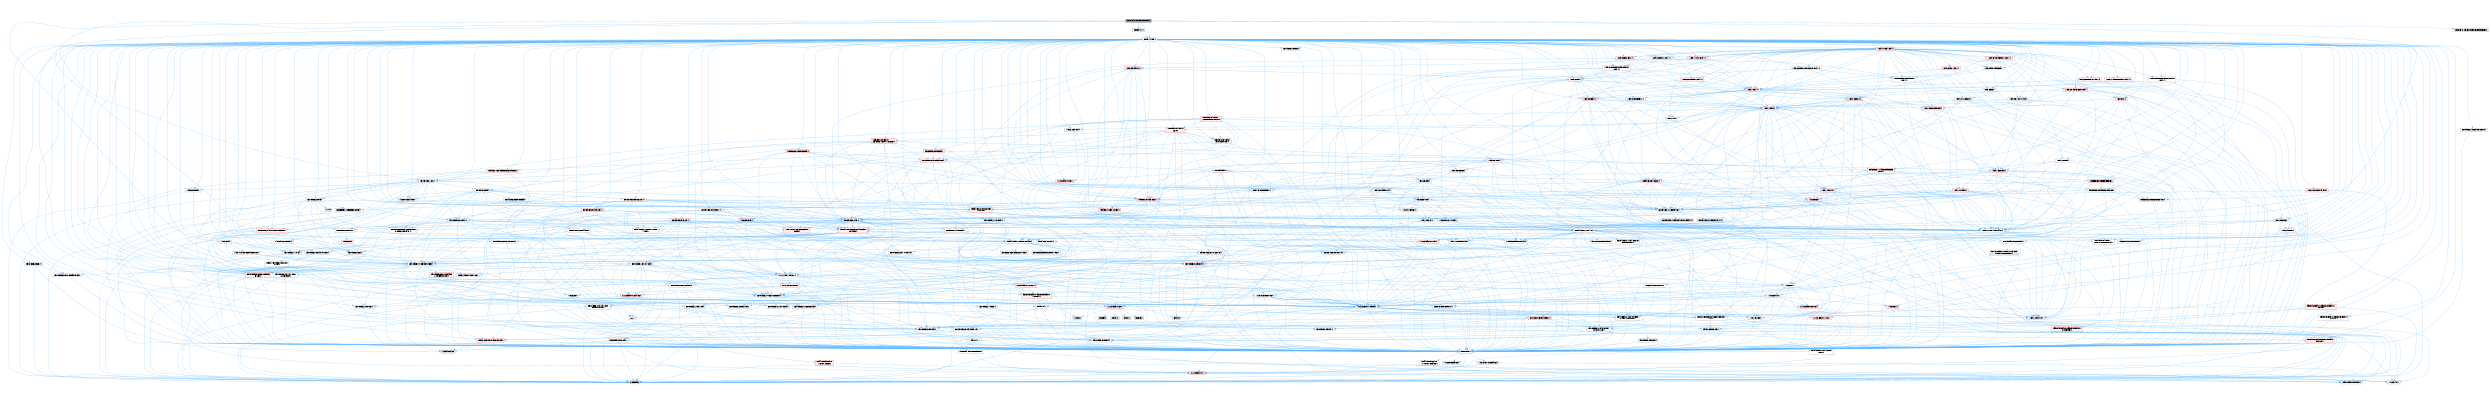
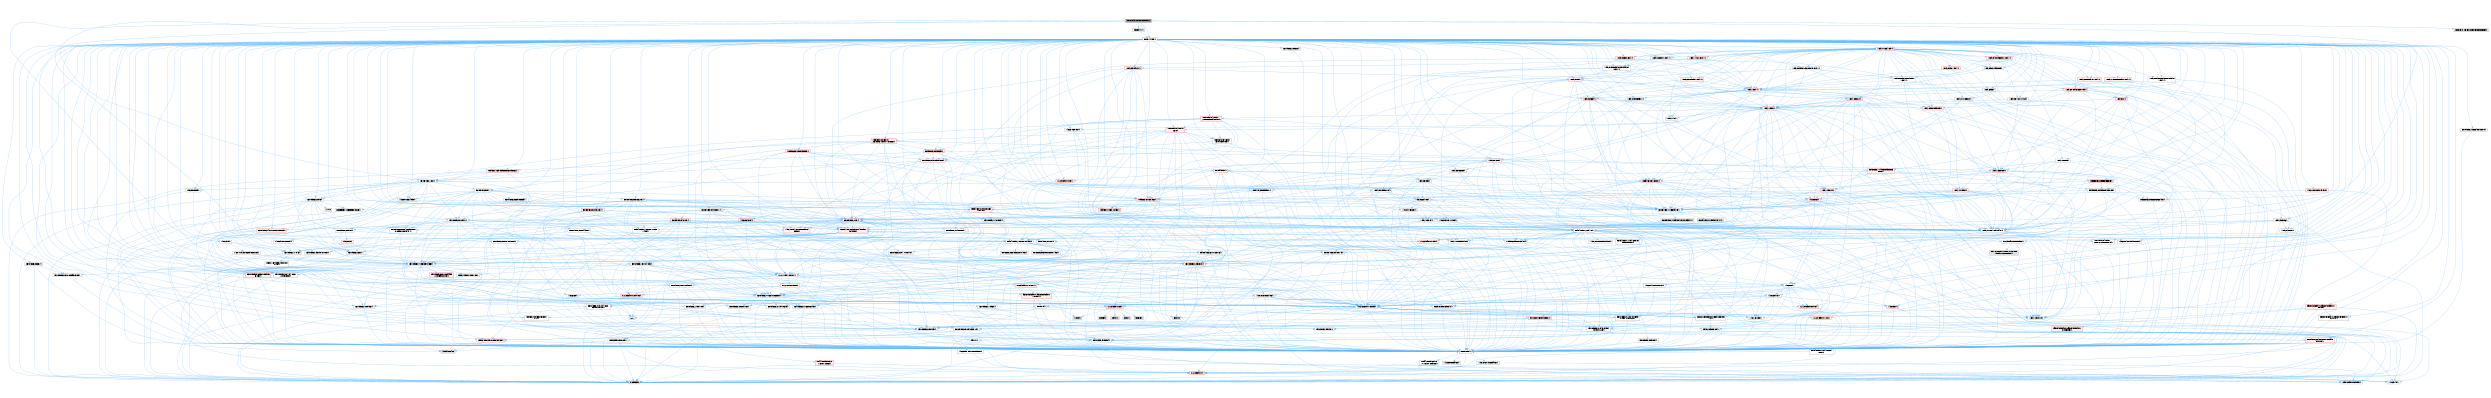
node "UObject/UObjectHierarchy Fwd.h": added
